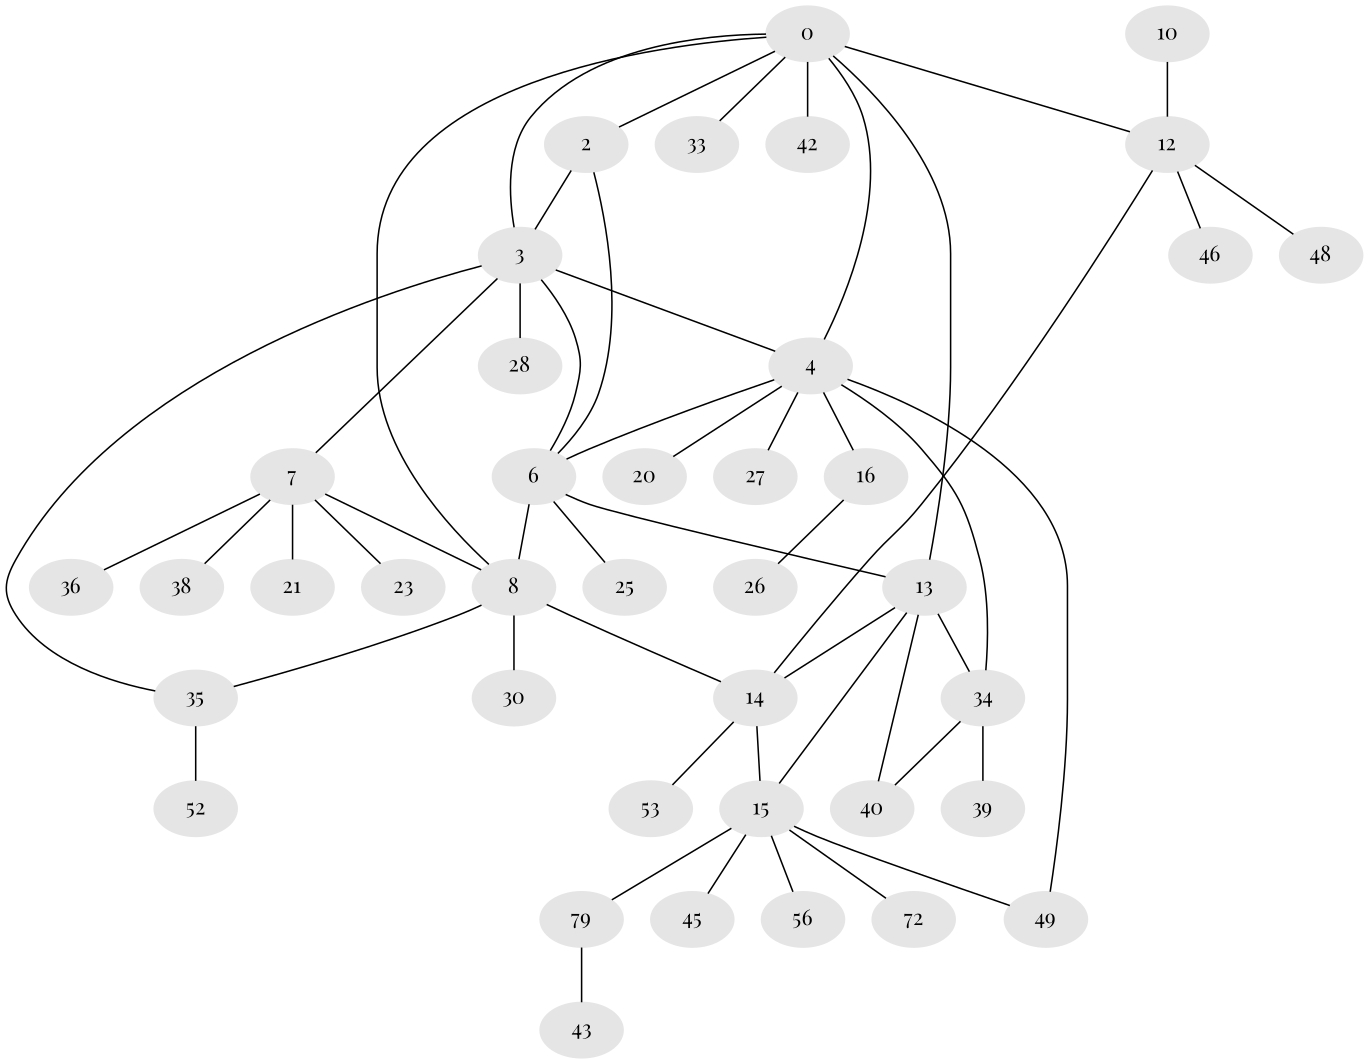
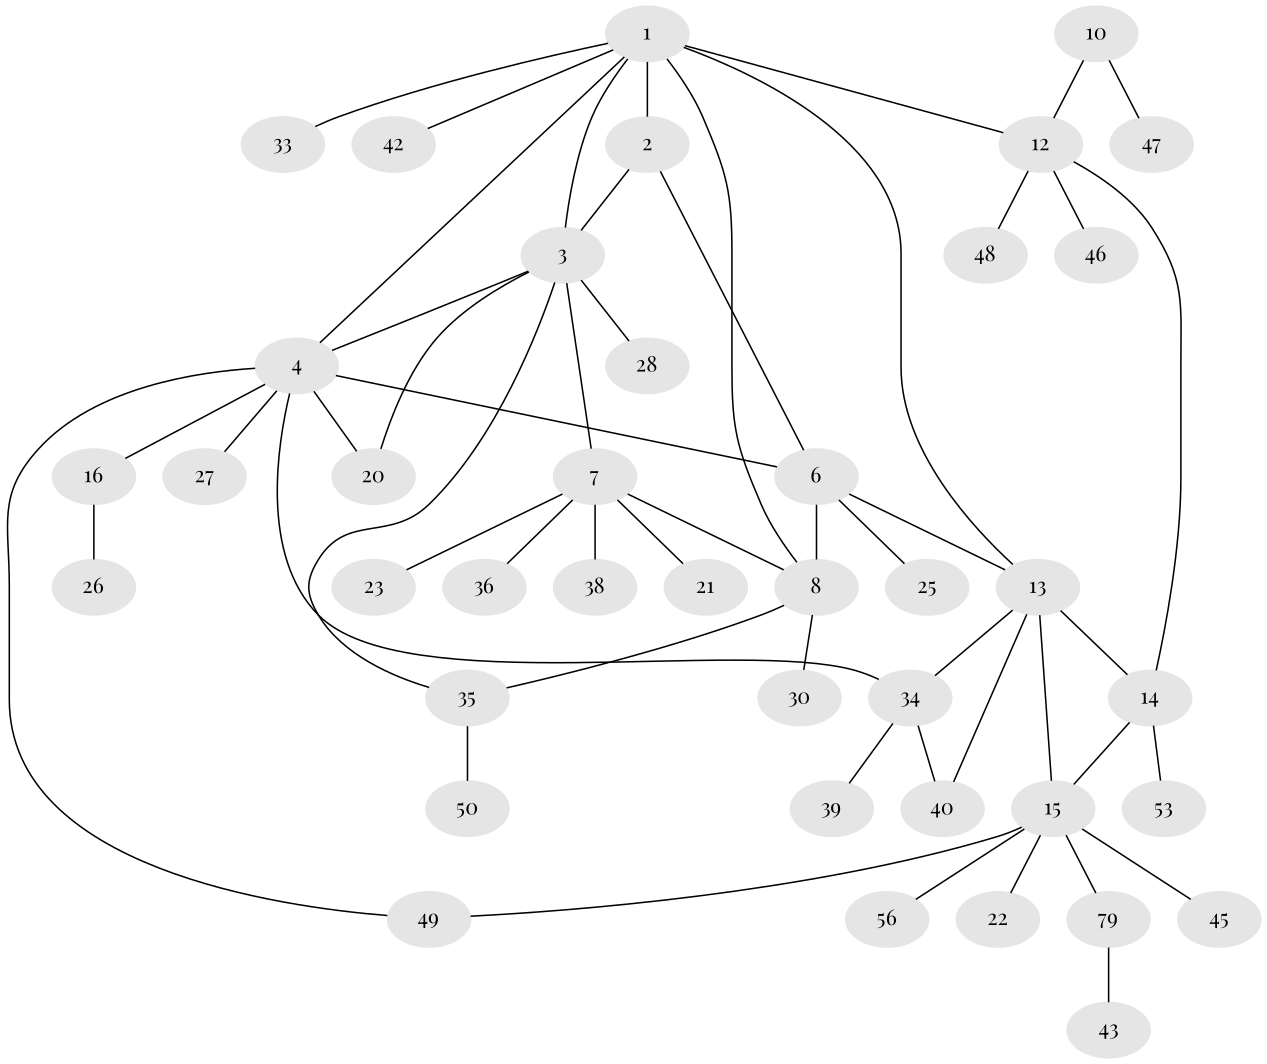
node "0": label "0" -> "1"
node "47": added
edge "3" -- "6": now "3" -- "20"
edge "8" -- "14": removed
node "52": label "52" -> "50"
node "72": label "72" -> "22"
